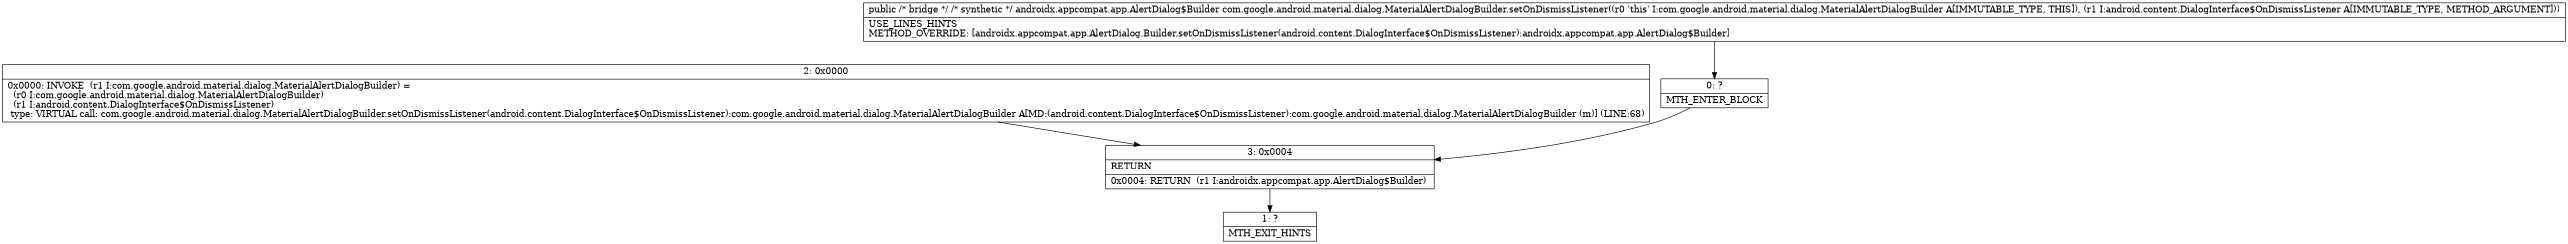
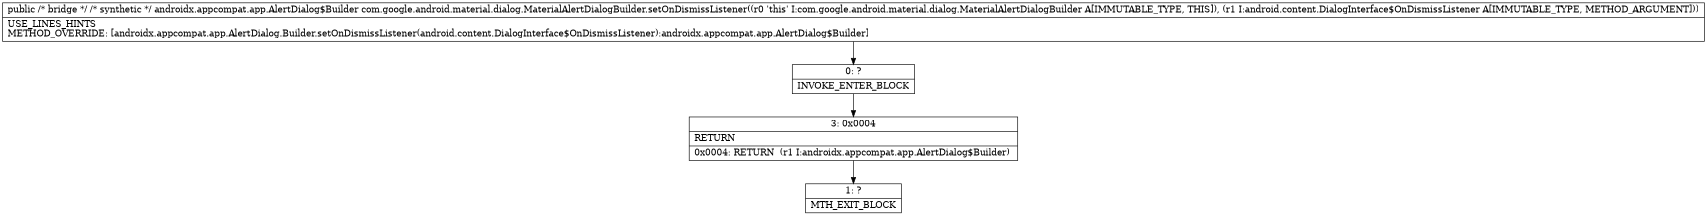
node "2: 0x0000": removed
node "0: ?": text "MTH_ENTER_BLOCK" -> "INVOKE_ENTER_BLOCK"
node "1: ?": text "MTH_EXIT_HINTS" -> "MTH_EXIT_BLOCK"
